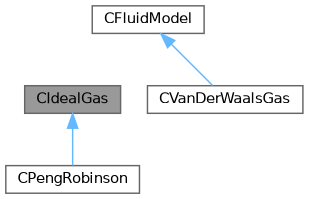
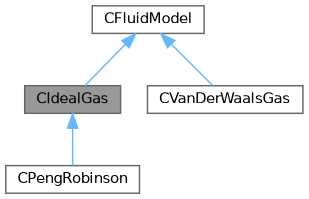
edge "CIdealGas" -> "CFluidModel": added
